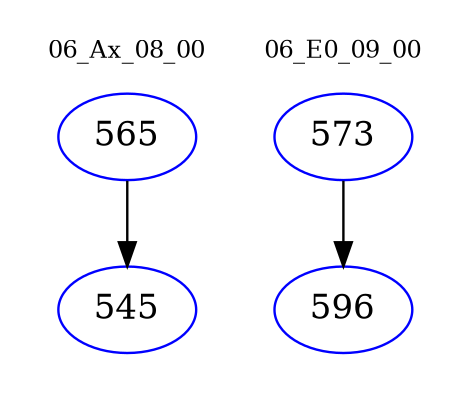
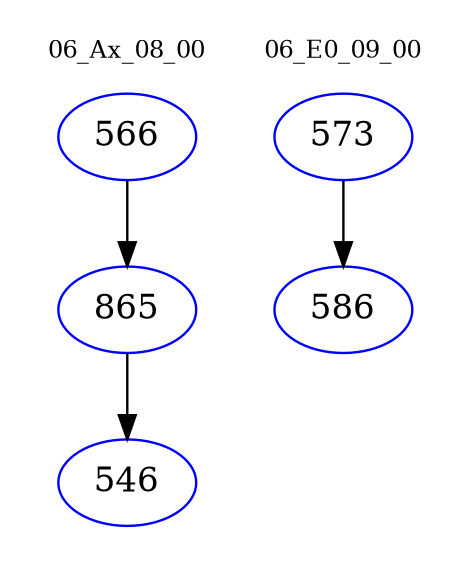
node "566": added
node "565": label "565" -> "865"
node "545": label "545" -> "546"
node "596": label "596" -> "586"
